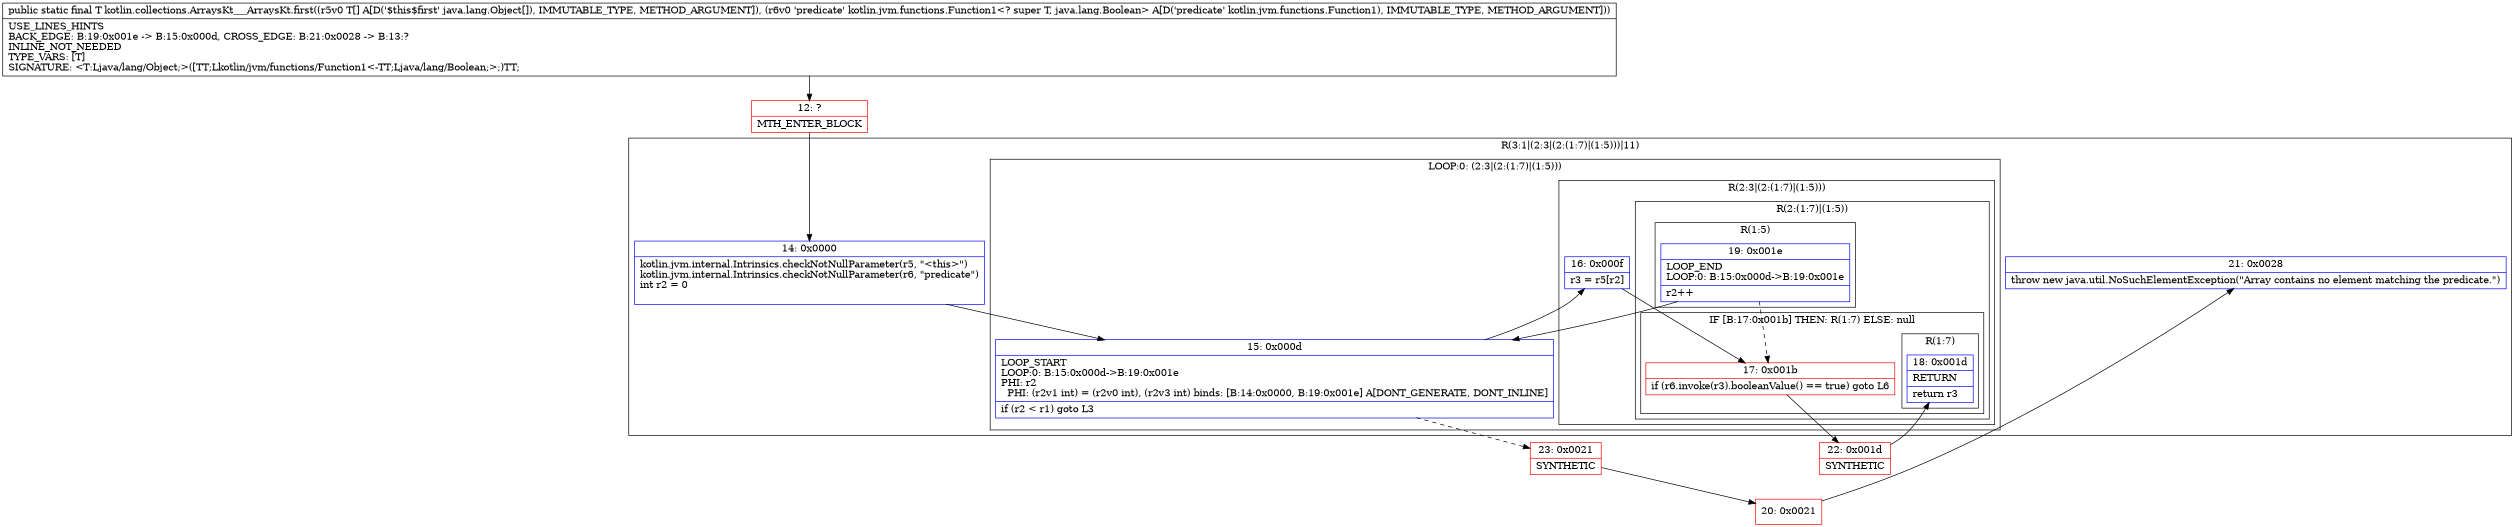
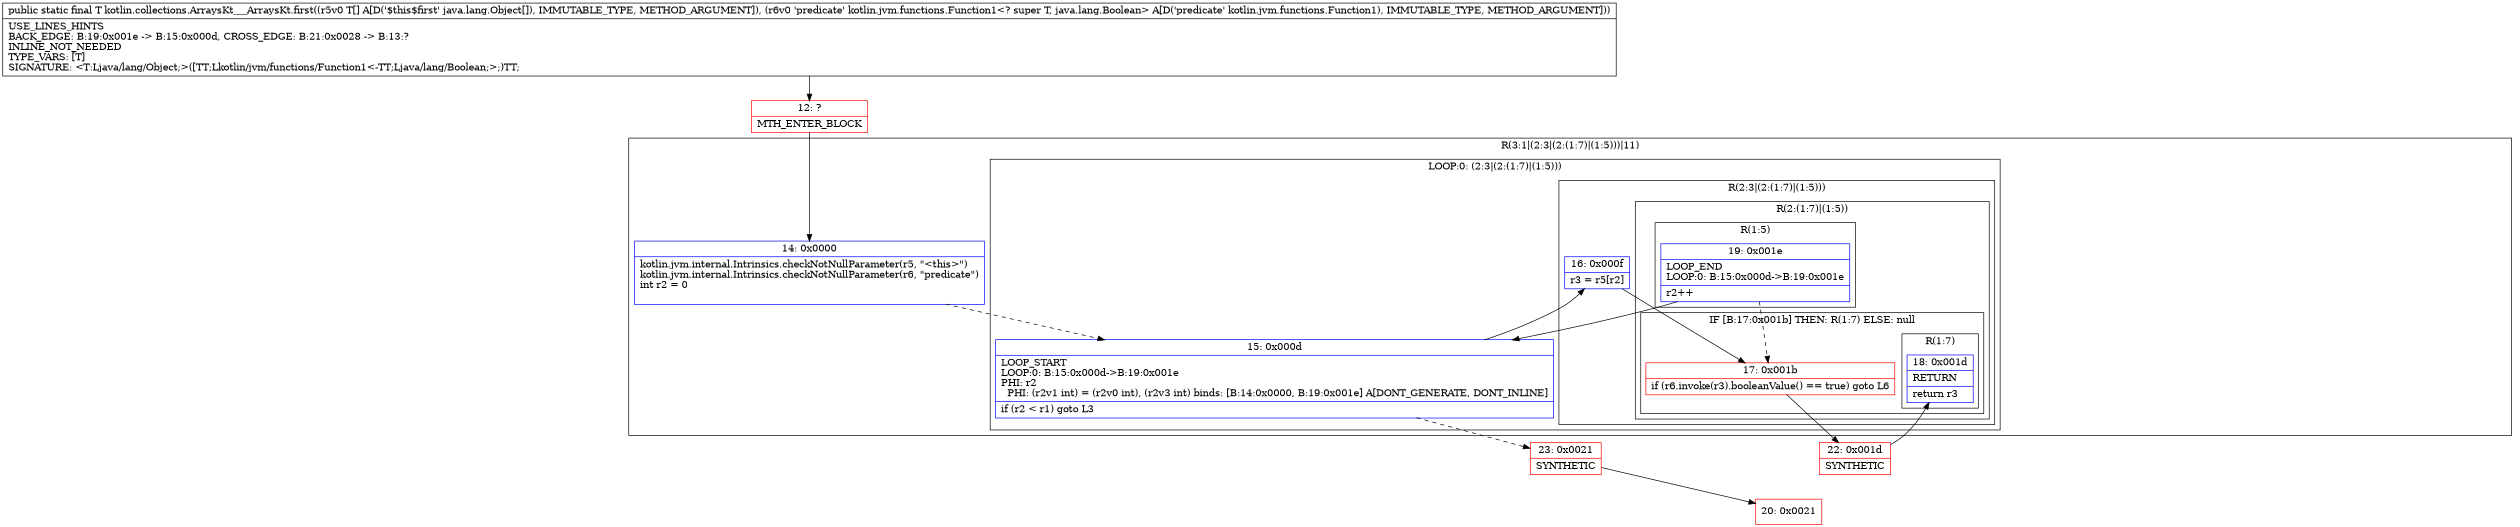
node "21: 0x0028": removed
edge "14: 0x0000" -> "15: 0x000d": style solid -> dashed
